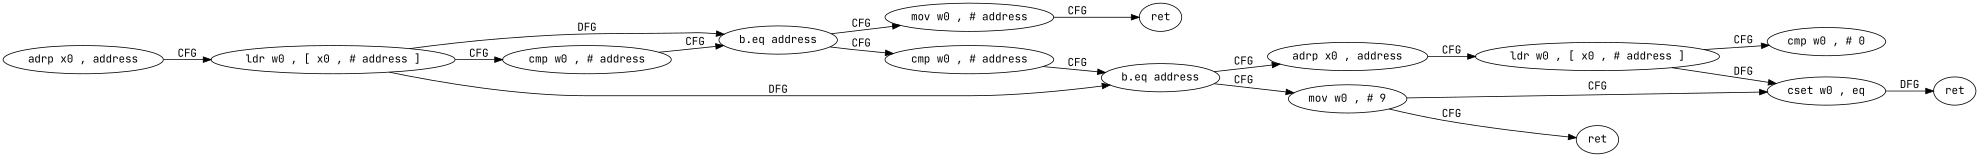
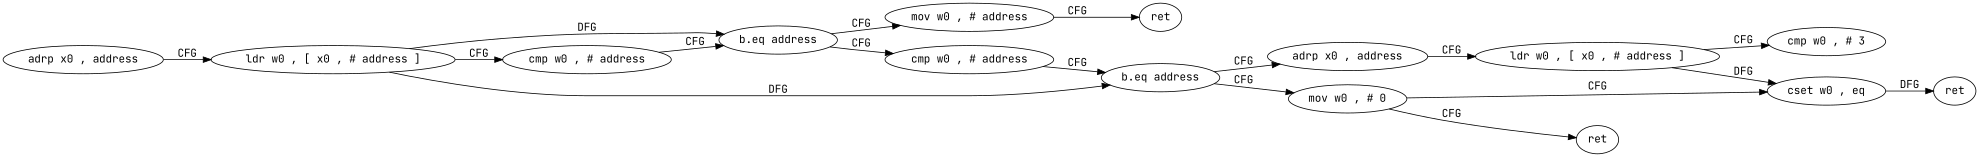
node "cmp w0 , # 0": label "cmp w0 , # 0" -> "cmp w0 , # 3"
node "mov w0 , # 9": label "mov w0 , # 9" -> "mov w0 , # 0"
